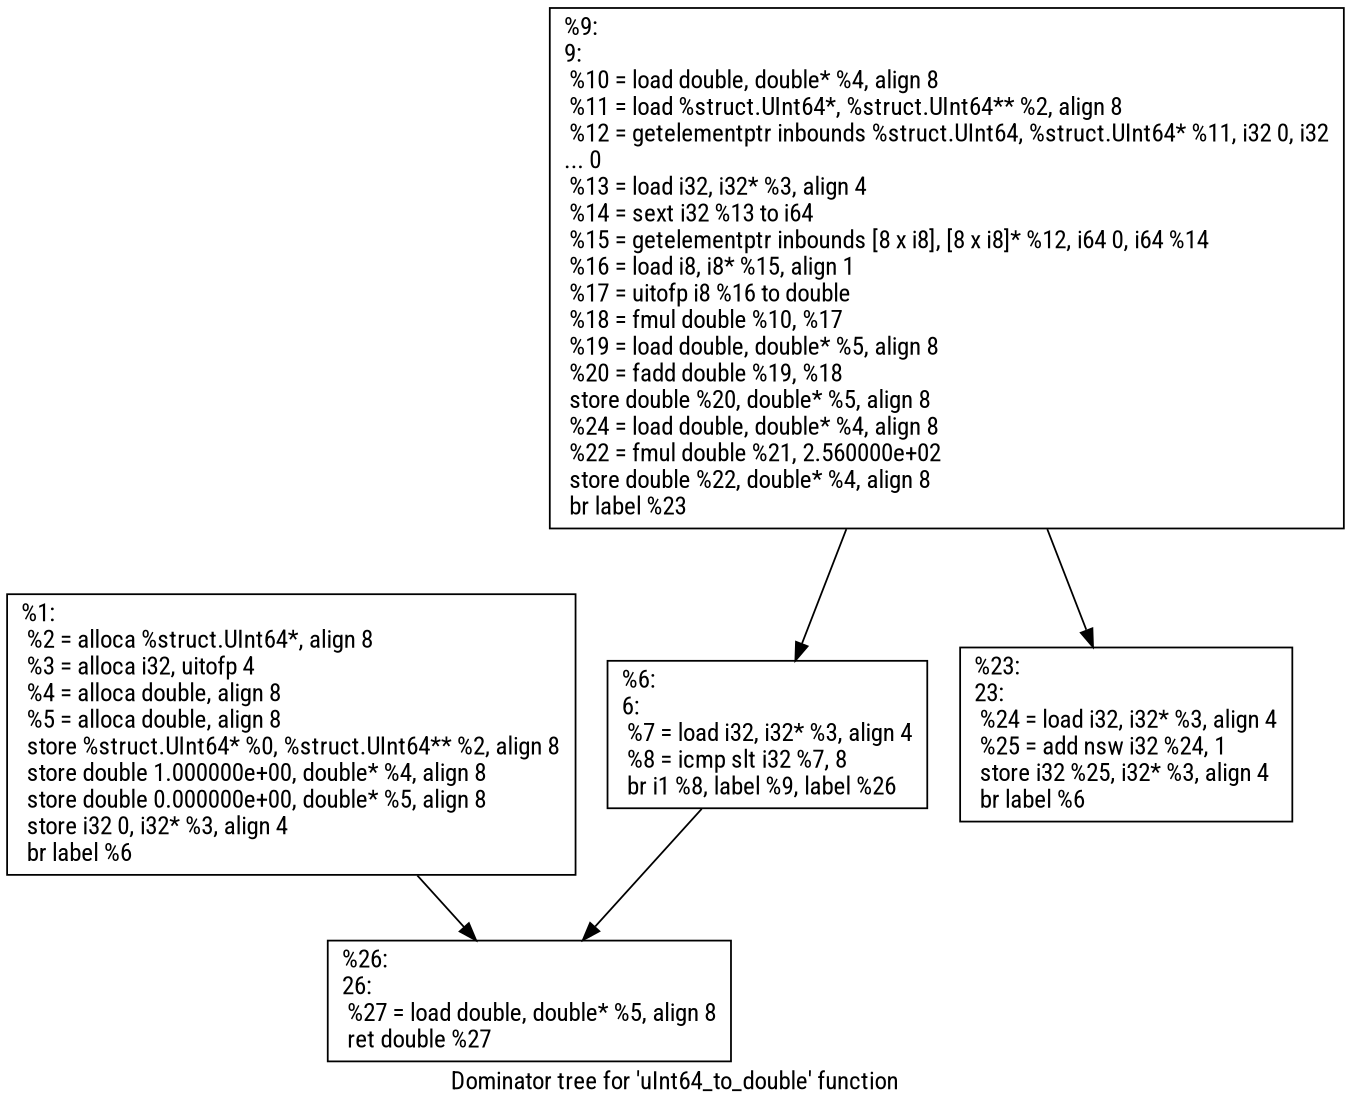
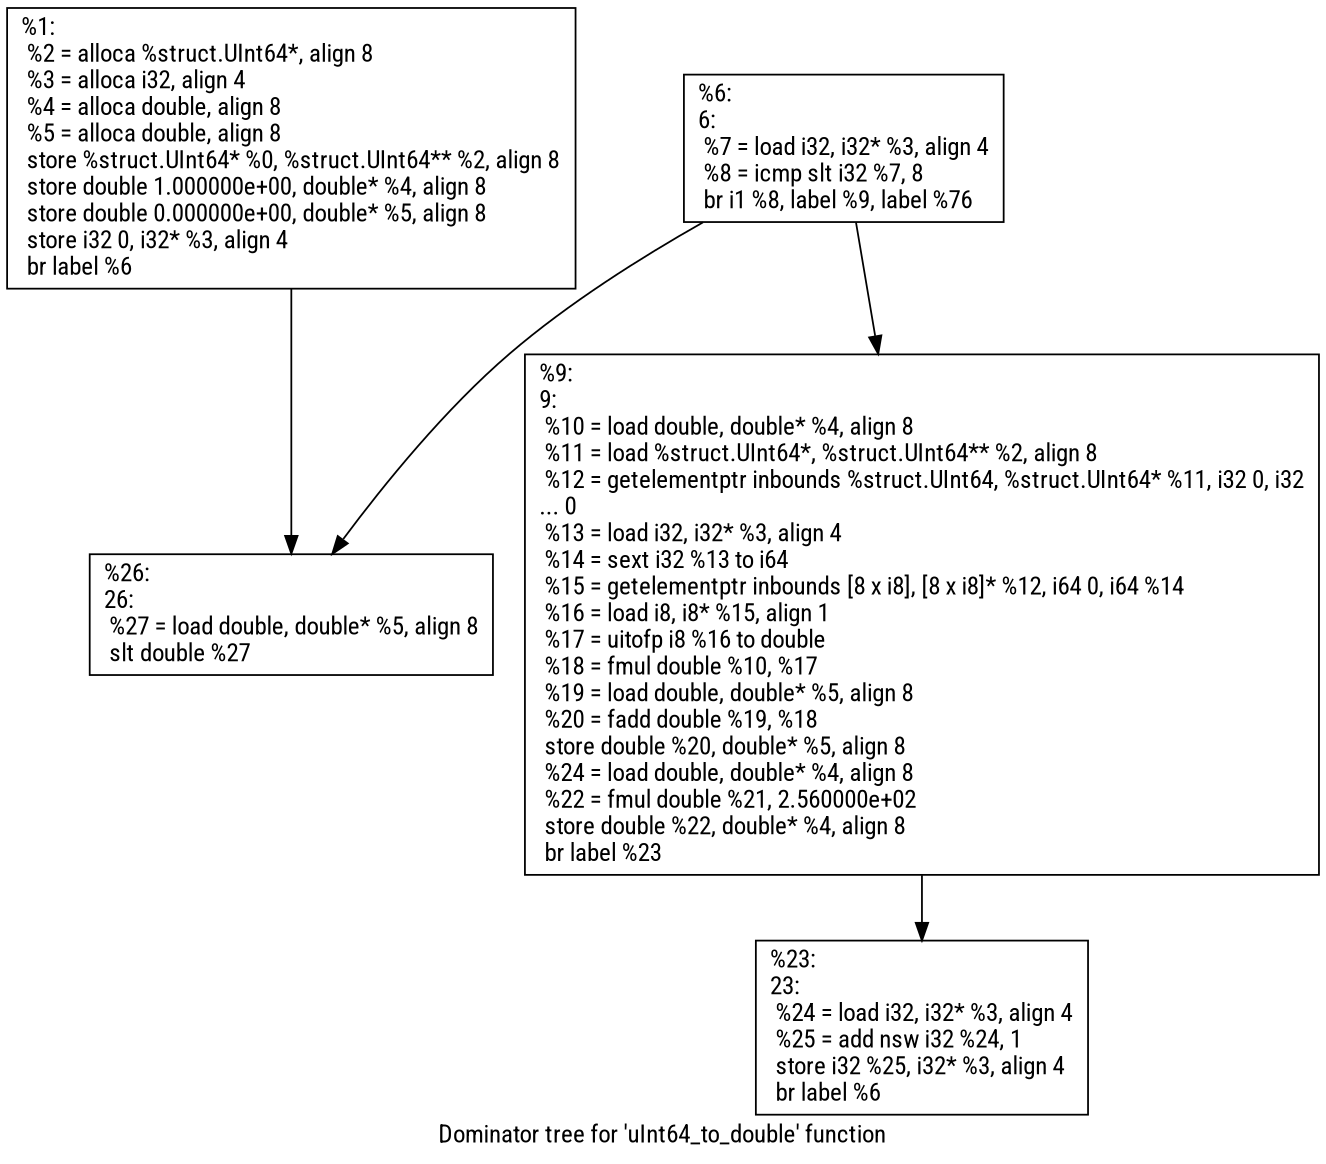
edge "%9:" -> "%6:": reversed
node "%1:": text "%3 = alloca i32, uitofp 4" -> "%3 = alloca i32, align 4"
node "%6:": text "br i1 %8, label %9, label %26" -> "br i1 %8, label %9, label %76"
node "%26:": text "ret double %27" -> "slt double %27"
